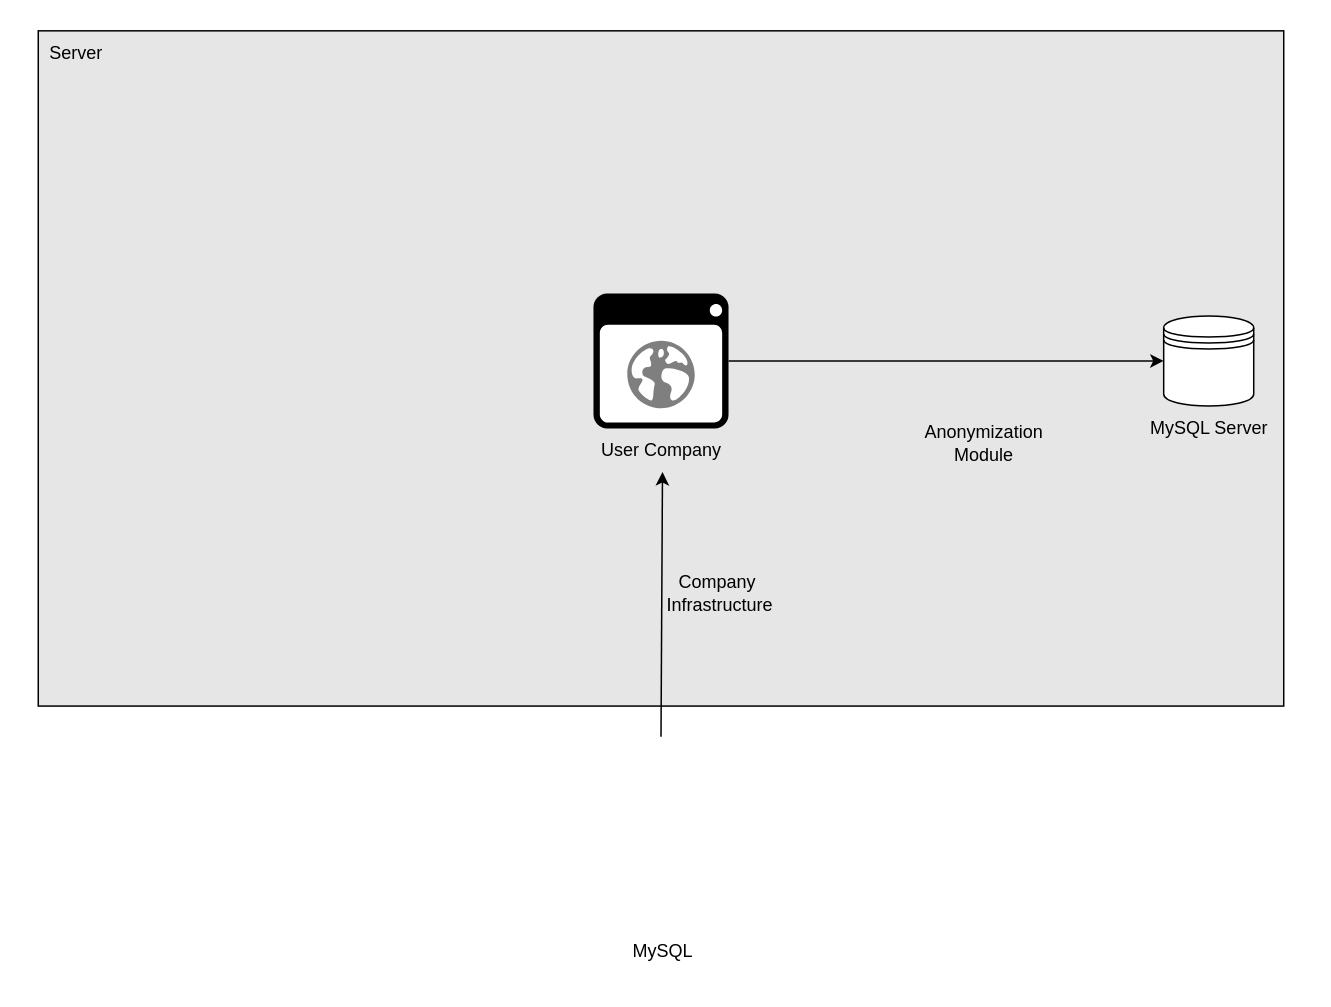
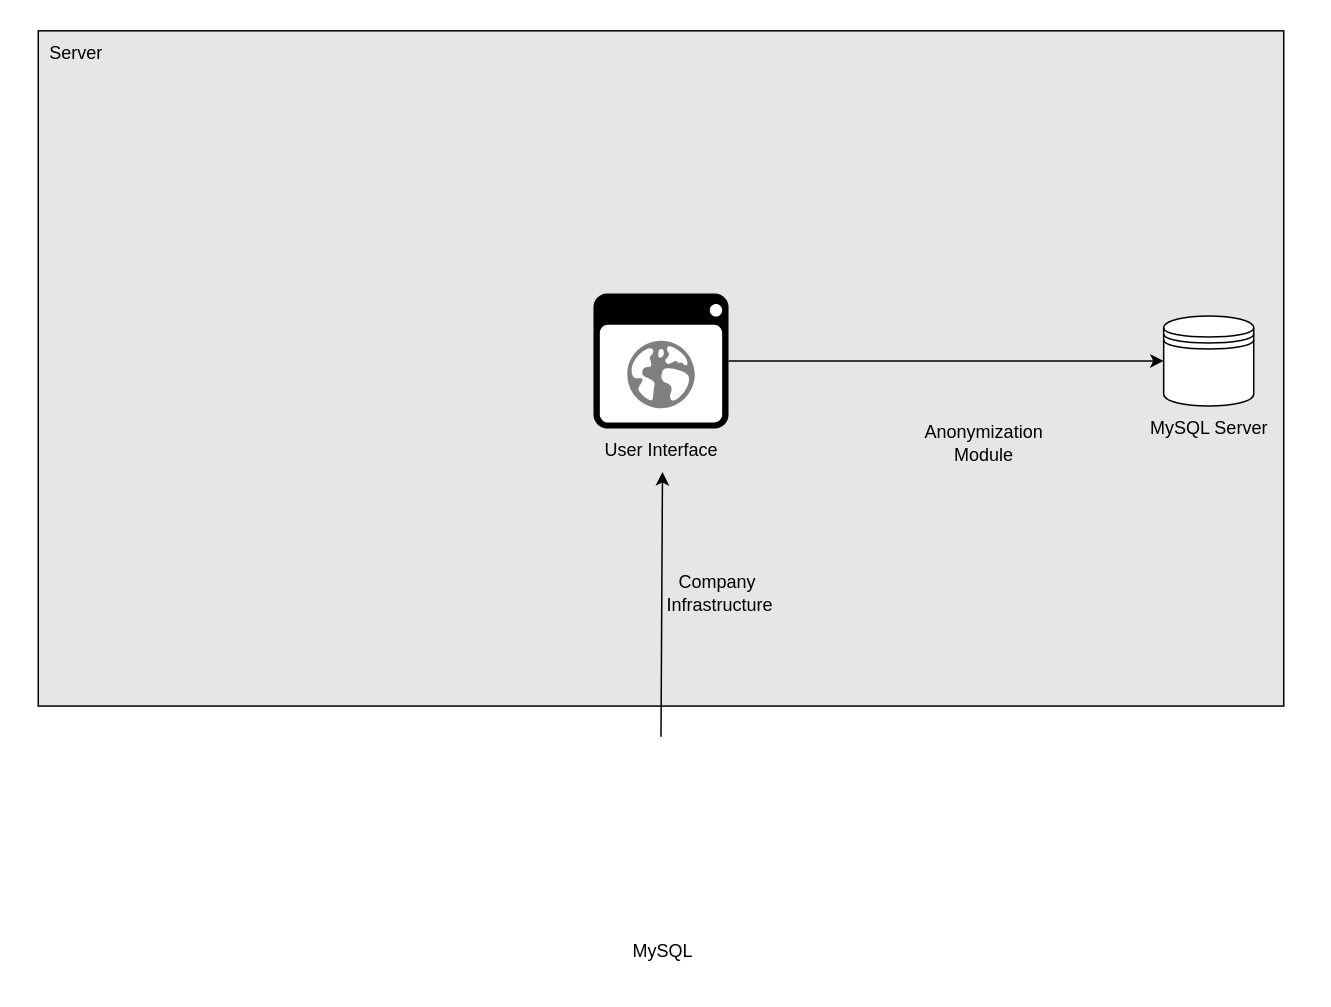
node "User Company": label "User Company" -> "User Interface"
